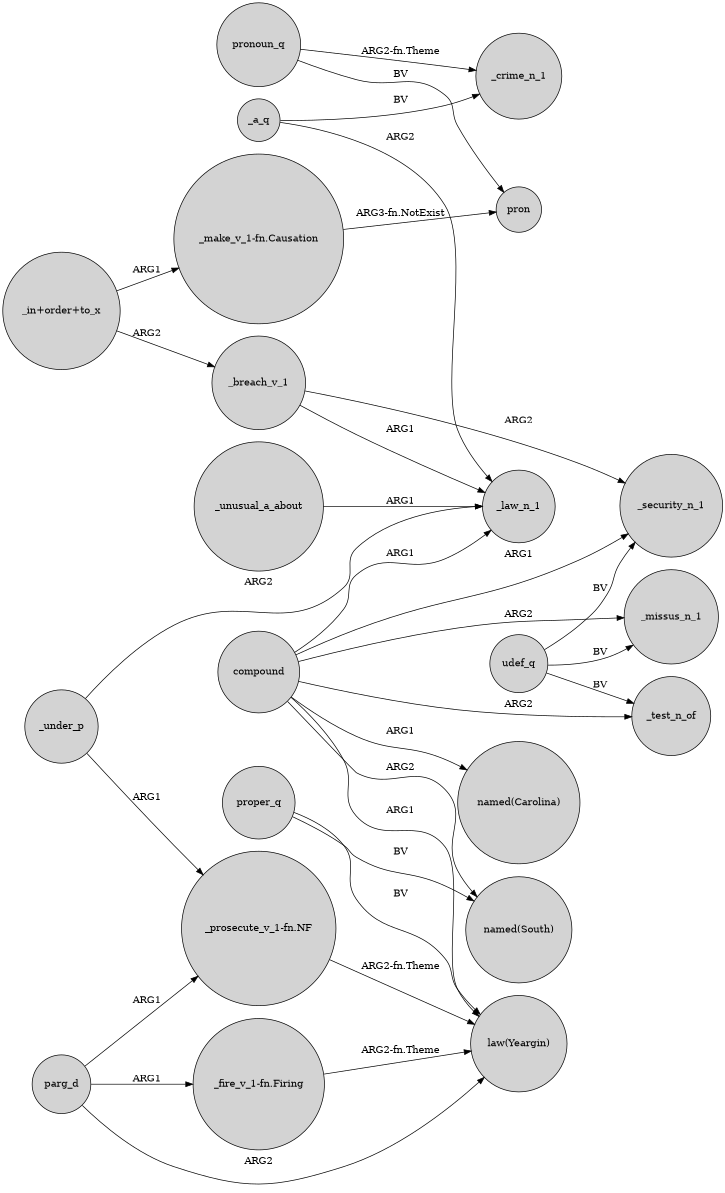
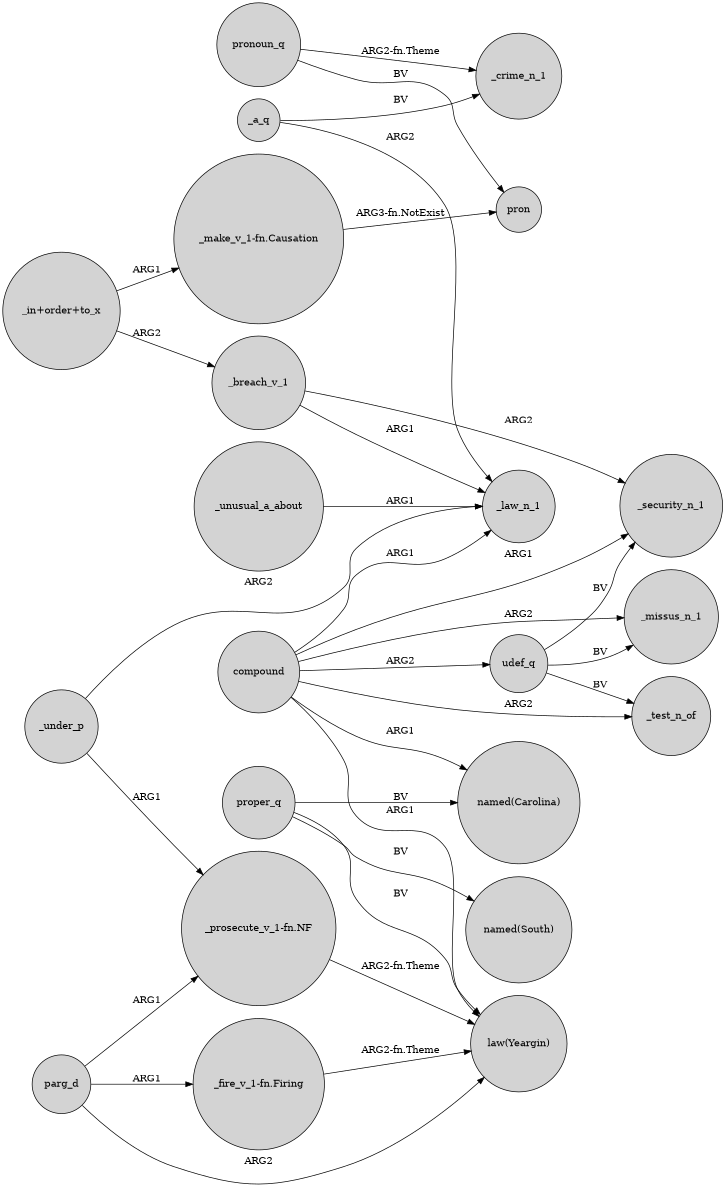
edge "compound" -> "named(South)": now "compound" -> "udef_q"
edge "proper_q" -> "named(Carolina)": added, label "BV"
